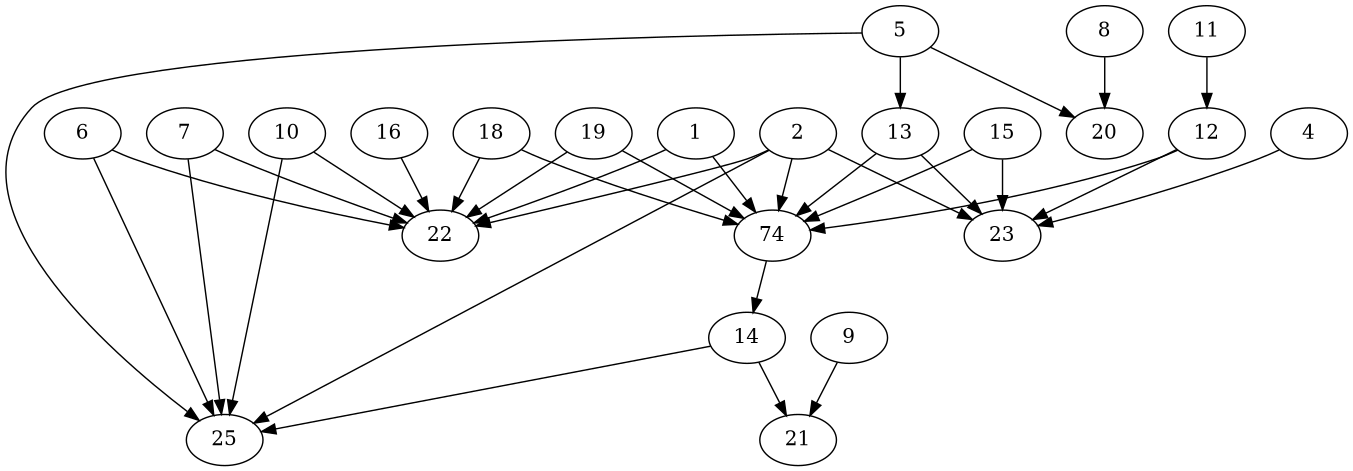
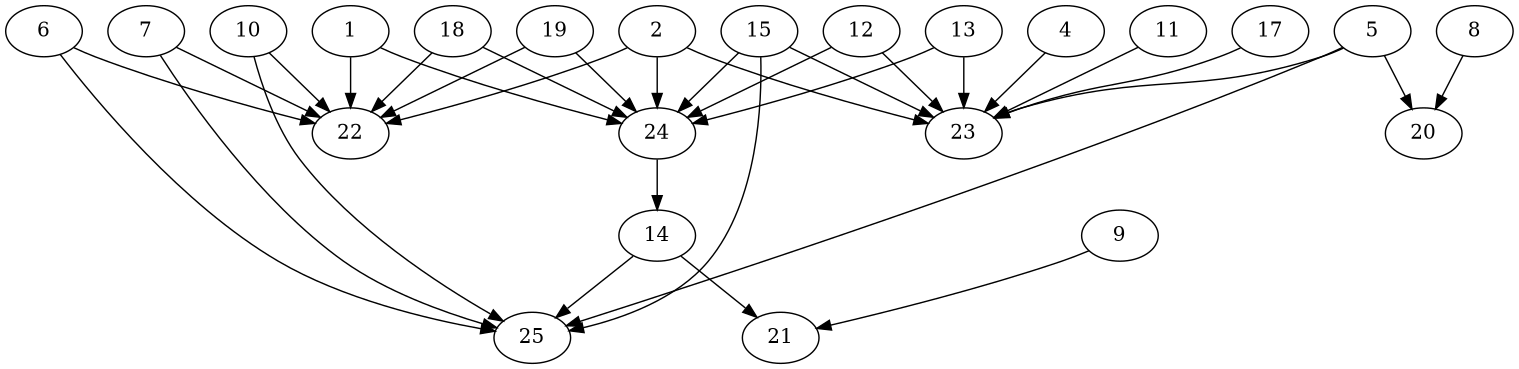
node "17": added
edge "5" -> "13": now "5" -> "23"
edge "11" -> "12": now "11" -> "23"
node "16": removed
node "74": label "74" -> "24"
edge "2" -> "25": now "15" -> "25"
